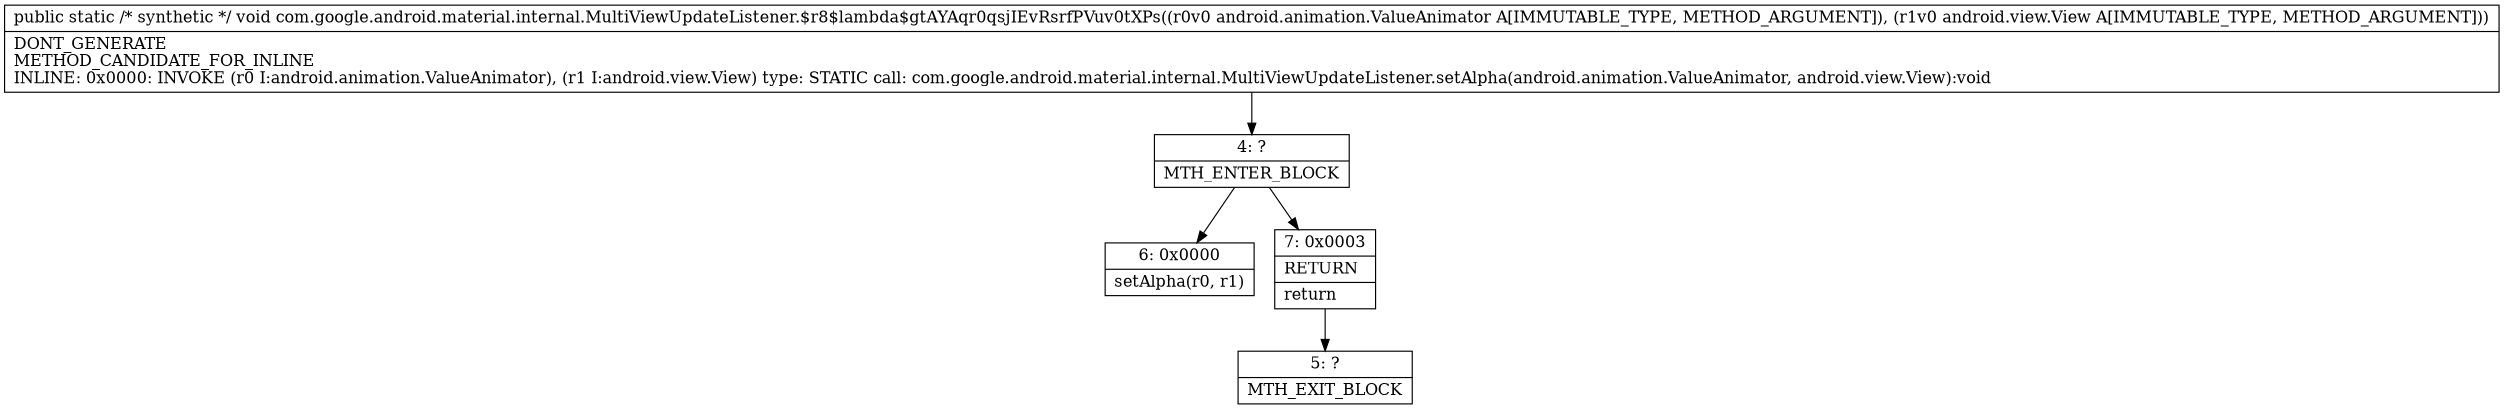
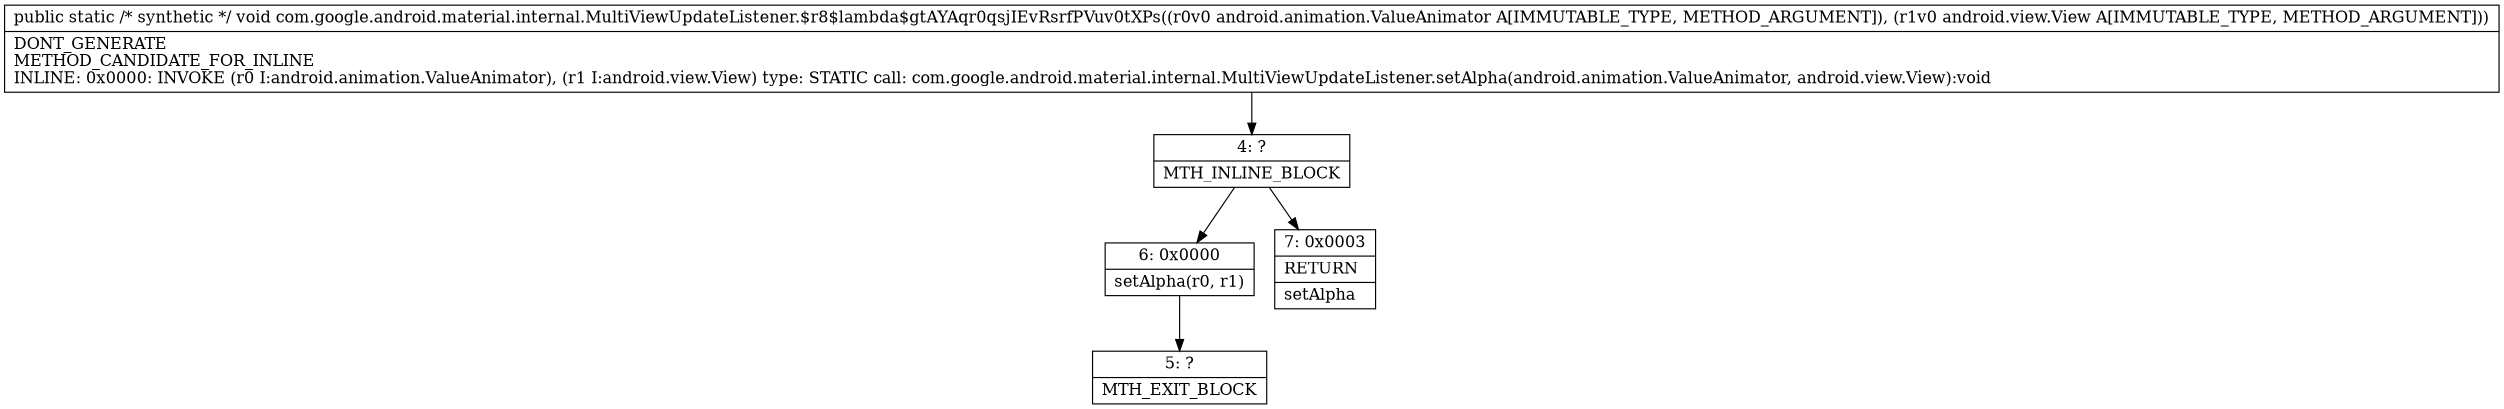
node "4: ?": text "MTH_ENTER_BLOCK" -> "MTH_INLINE_BLOCK"
node "7: 0x0003": text "return" -> "setAlpha"
edge "7: 0x0003" -> "5: ?": now "6: 0x0000" -> "5: ?"
